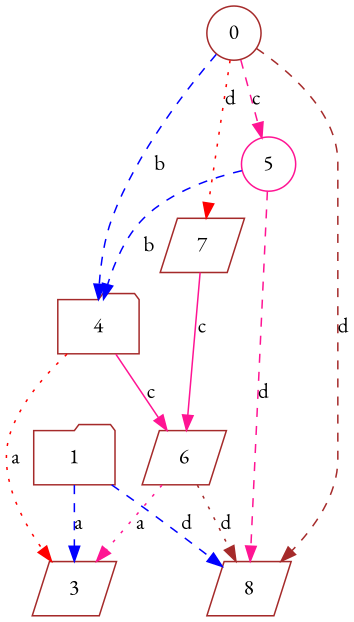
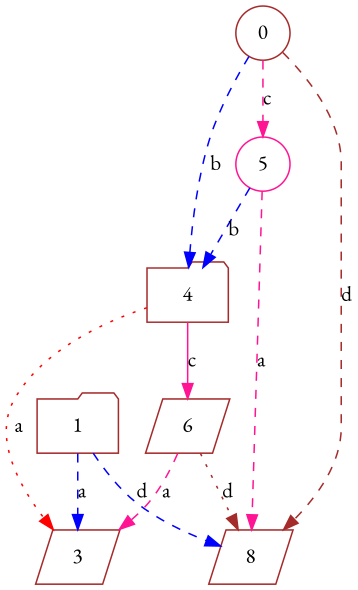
node "7": removed
edge "5" -> "8": label "d" -> "a"
edge "6" -> "3": style dotted -> dashed
